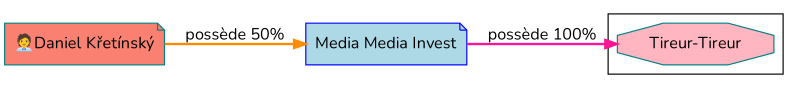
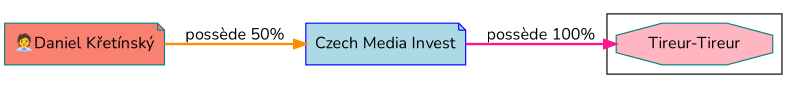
node "Media Media Invest": label "Media Media Invest" -> "Czech Media Invest"
